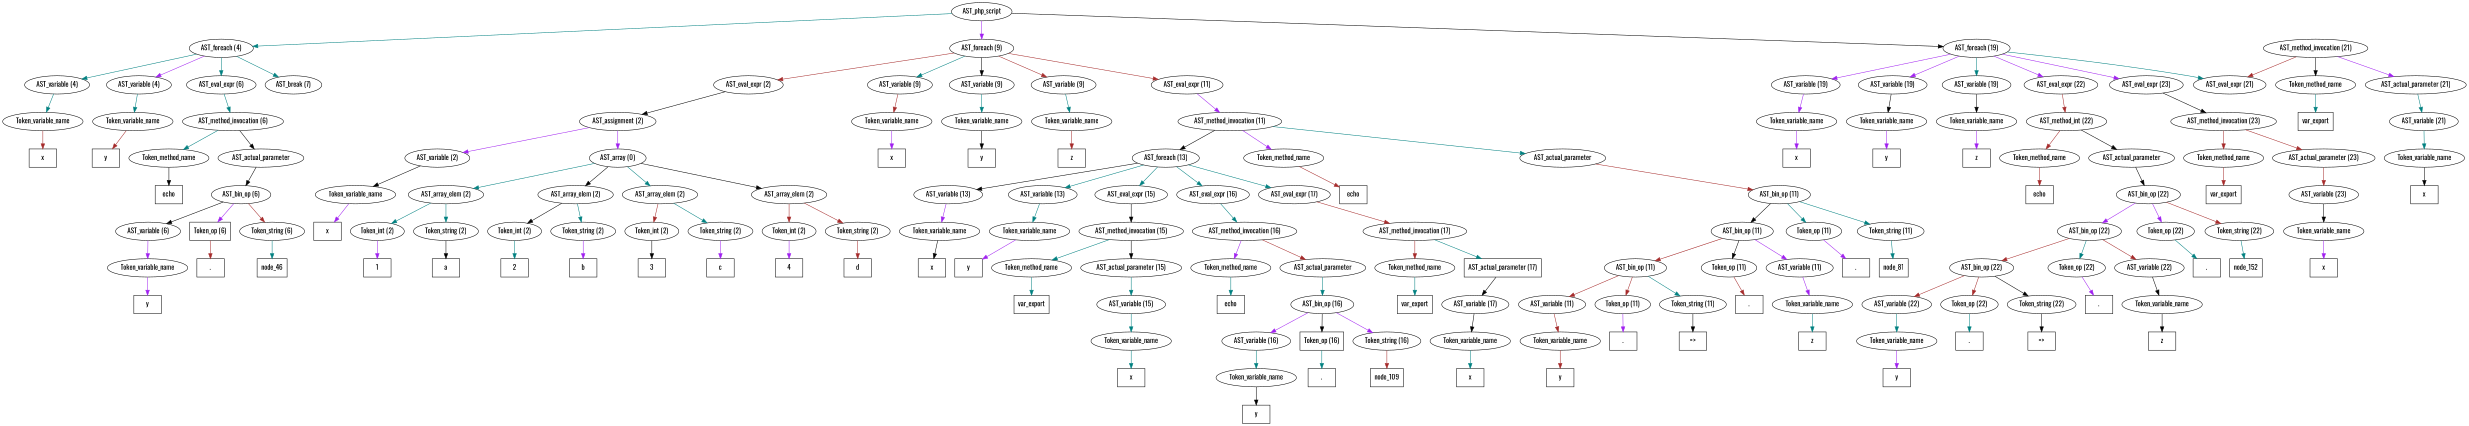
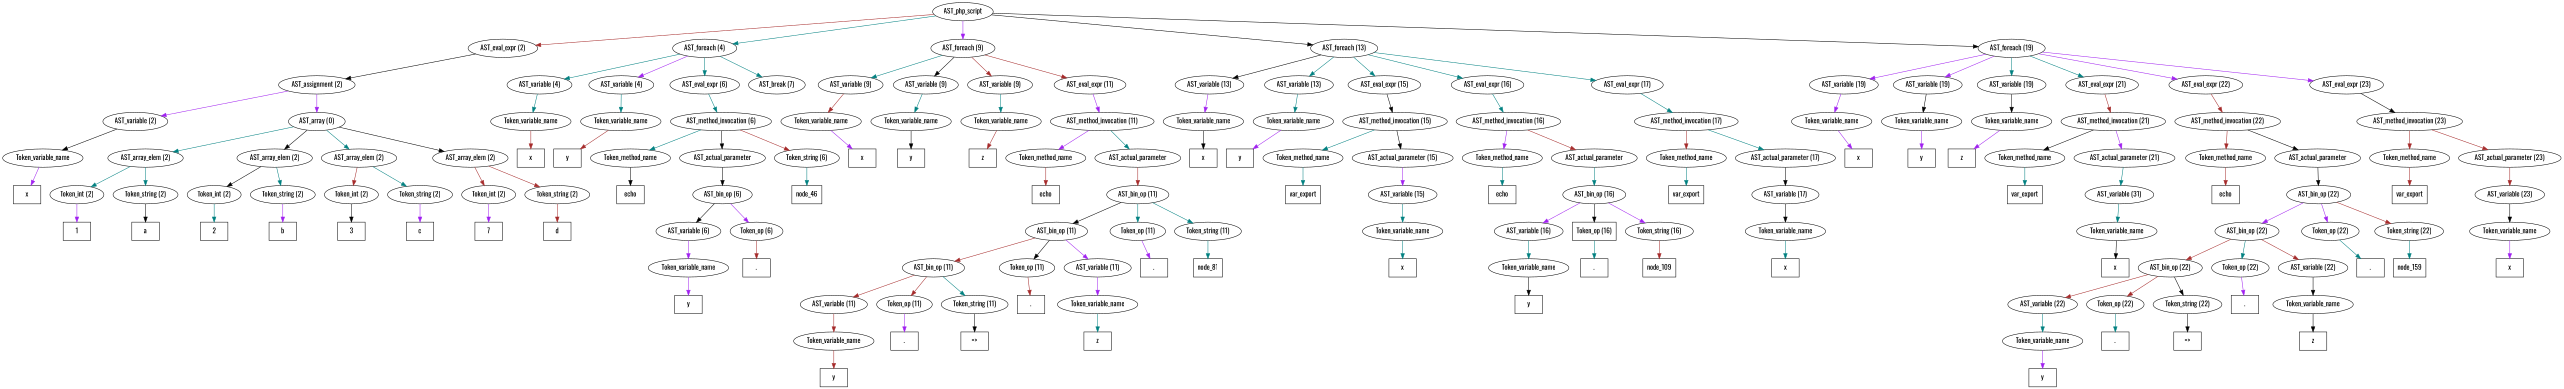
edge "AST_foreach (9)" -> "AST_eval_expr (2)": now "AST_php_script" -> "AST_eval_expr (2)"
edge "AST_method_invocation (21)" -> "AST_eval_expr (21)": reversed
node "AST_method_int (22)": label "AST_method_int (22)" -> "AST_method_invocation (22)"
node "AST_variable (21)": label "AST_variable (21)" -> "AST_variable (31)"
edge "AST_method_invocation (11)" -> "AST_foreach (13)": now "AST_php_script" -> "AST_foreach (13)"
edge "AST_bin_op (6)" -> "Token_string (6)": now "AST_method_invocation (6)" -> "Token_string (6)"
edge "AST_eval_expr (17)" -> "AST_method_invocation (17)": color brown -> teal
node "Token_op (6)": shape box -> ellipse
node "4": label "4" -> "7"
node "AST_actual_parameter (17)": shape box -> ellipse
node "node_152": label "node_152" -> "node_159"
edge "AST_actual_parameter (15)" -> "AST_variable (15)": color teal -> purple
